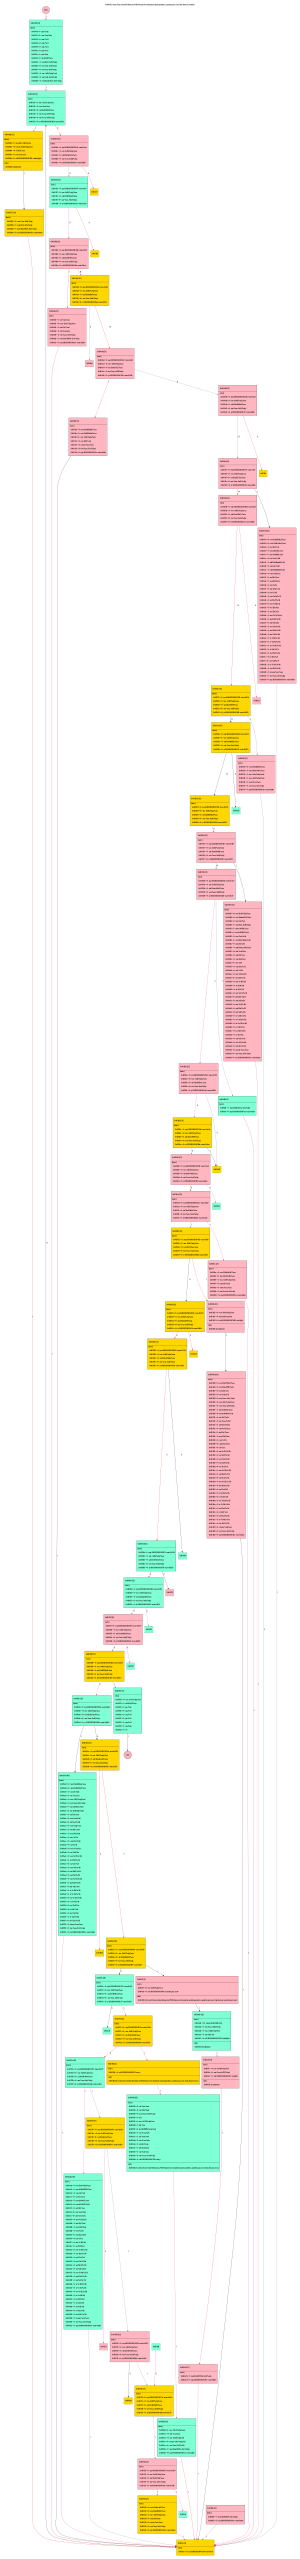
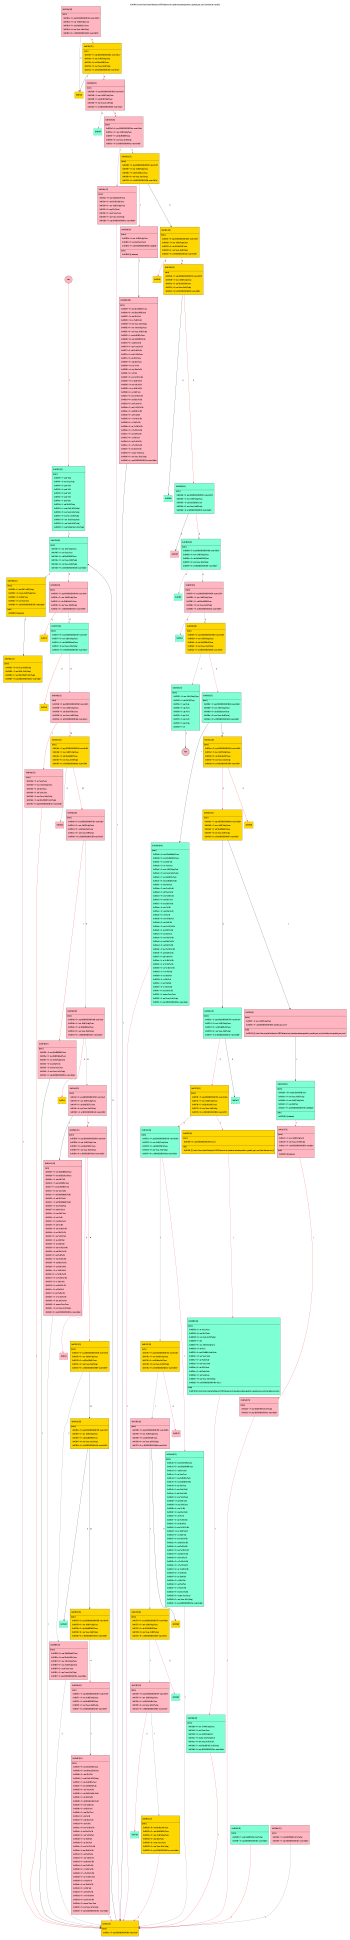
node "0x401585 [25]": removed
edge "0x401bd8" -> "0x401779 [25]": reversed
